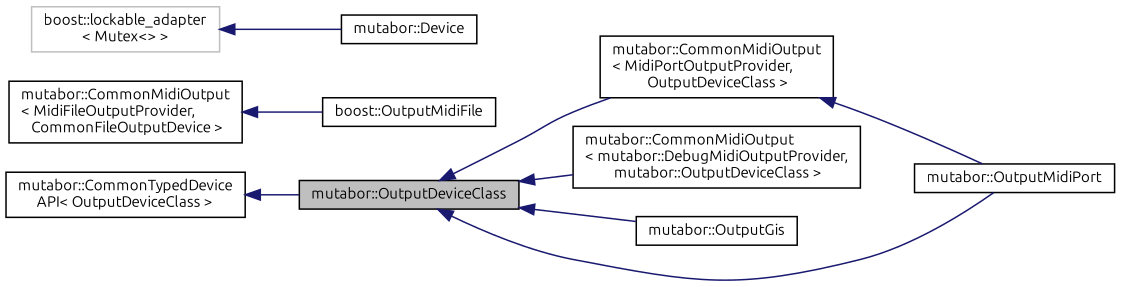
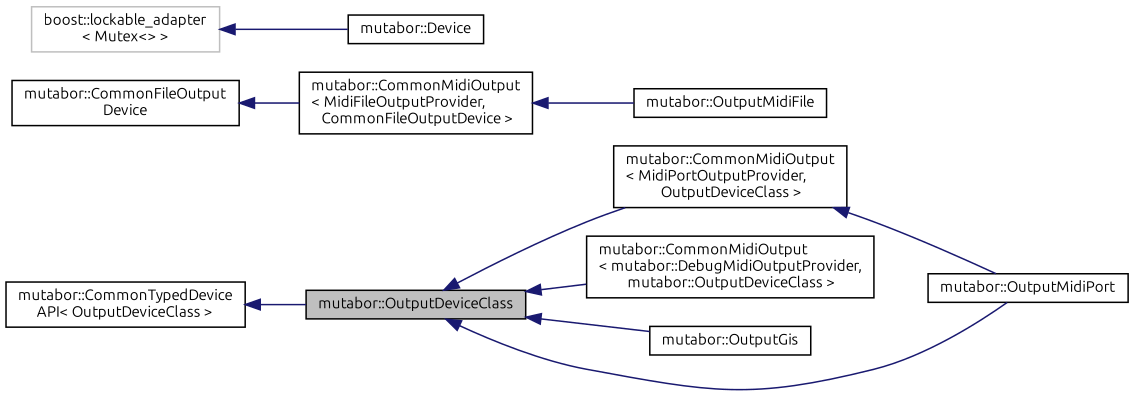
node "mutabor::CommonFileOutput Device": added
node "boost::OutputMidiFile": label "boost::OutputMidiFile" -> "mutabor::OutputMidiFile"
